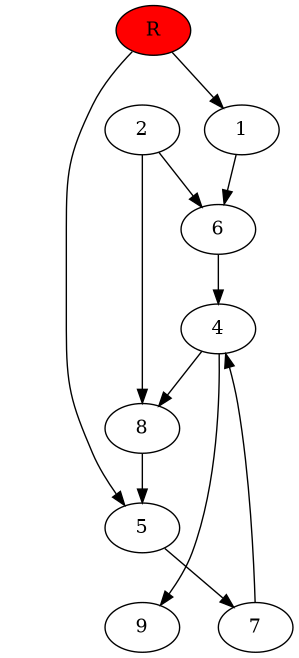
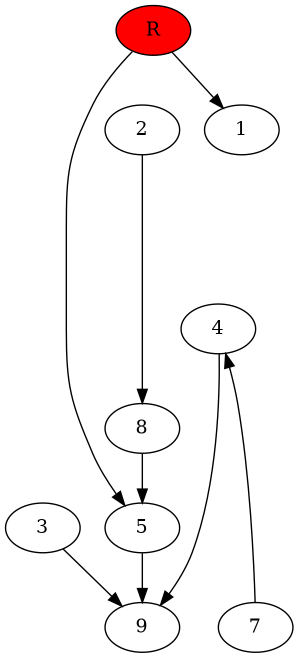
node "6": removed
edge "4" -> "8": removed
node "3": added
edge "5" -> "7": now "5" -> "9"
